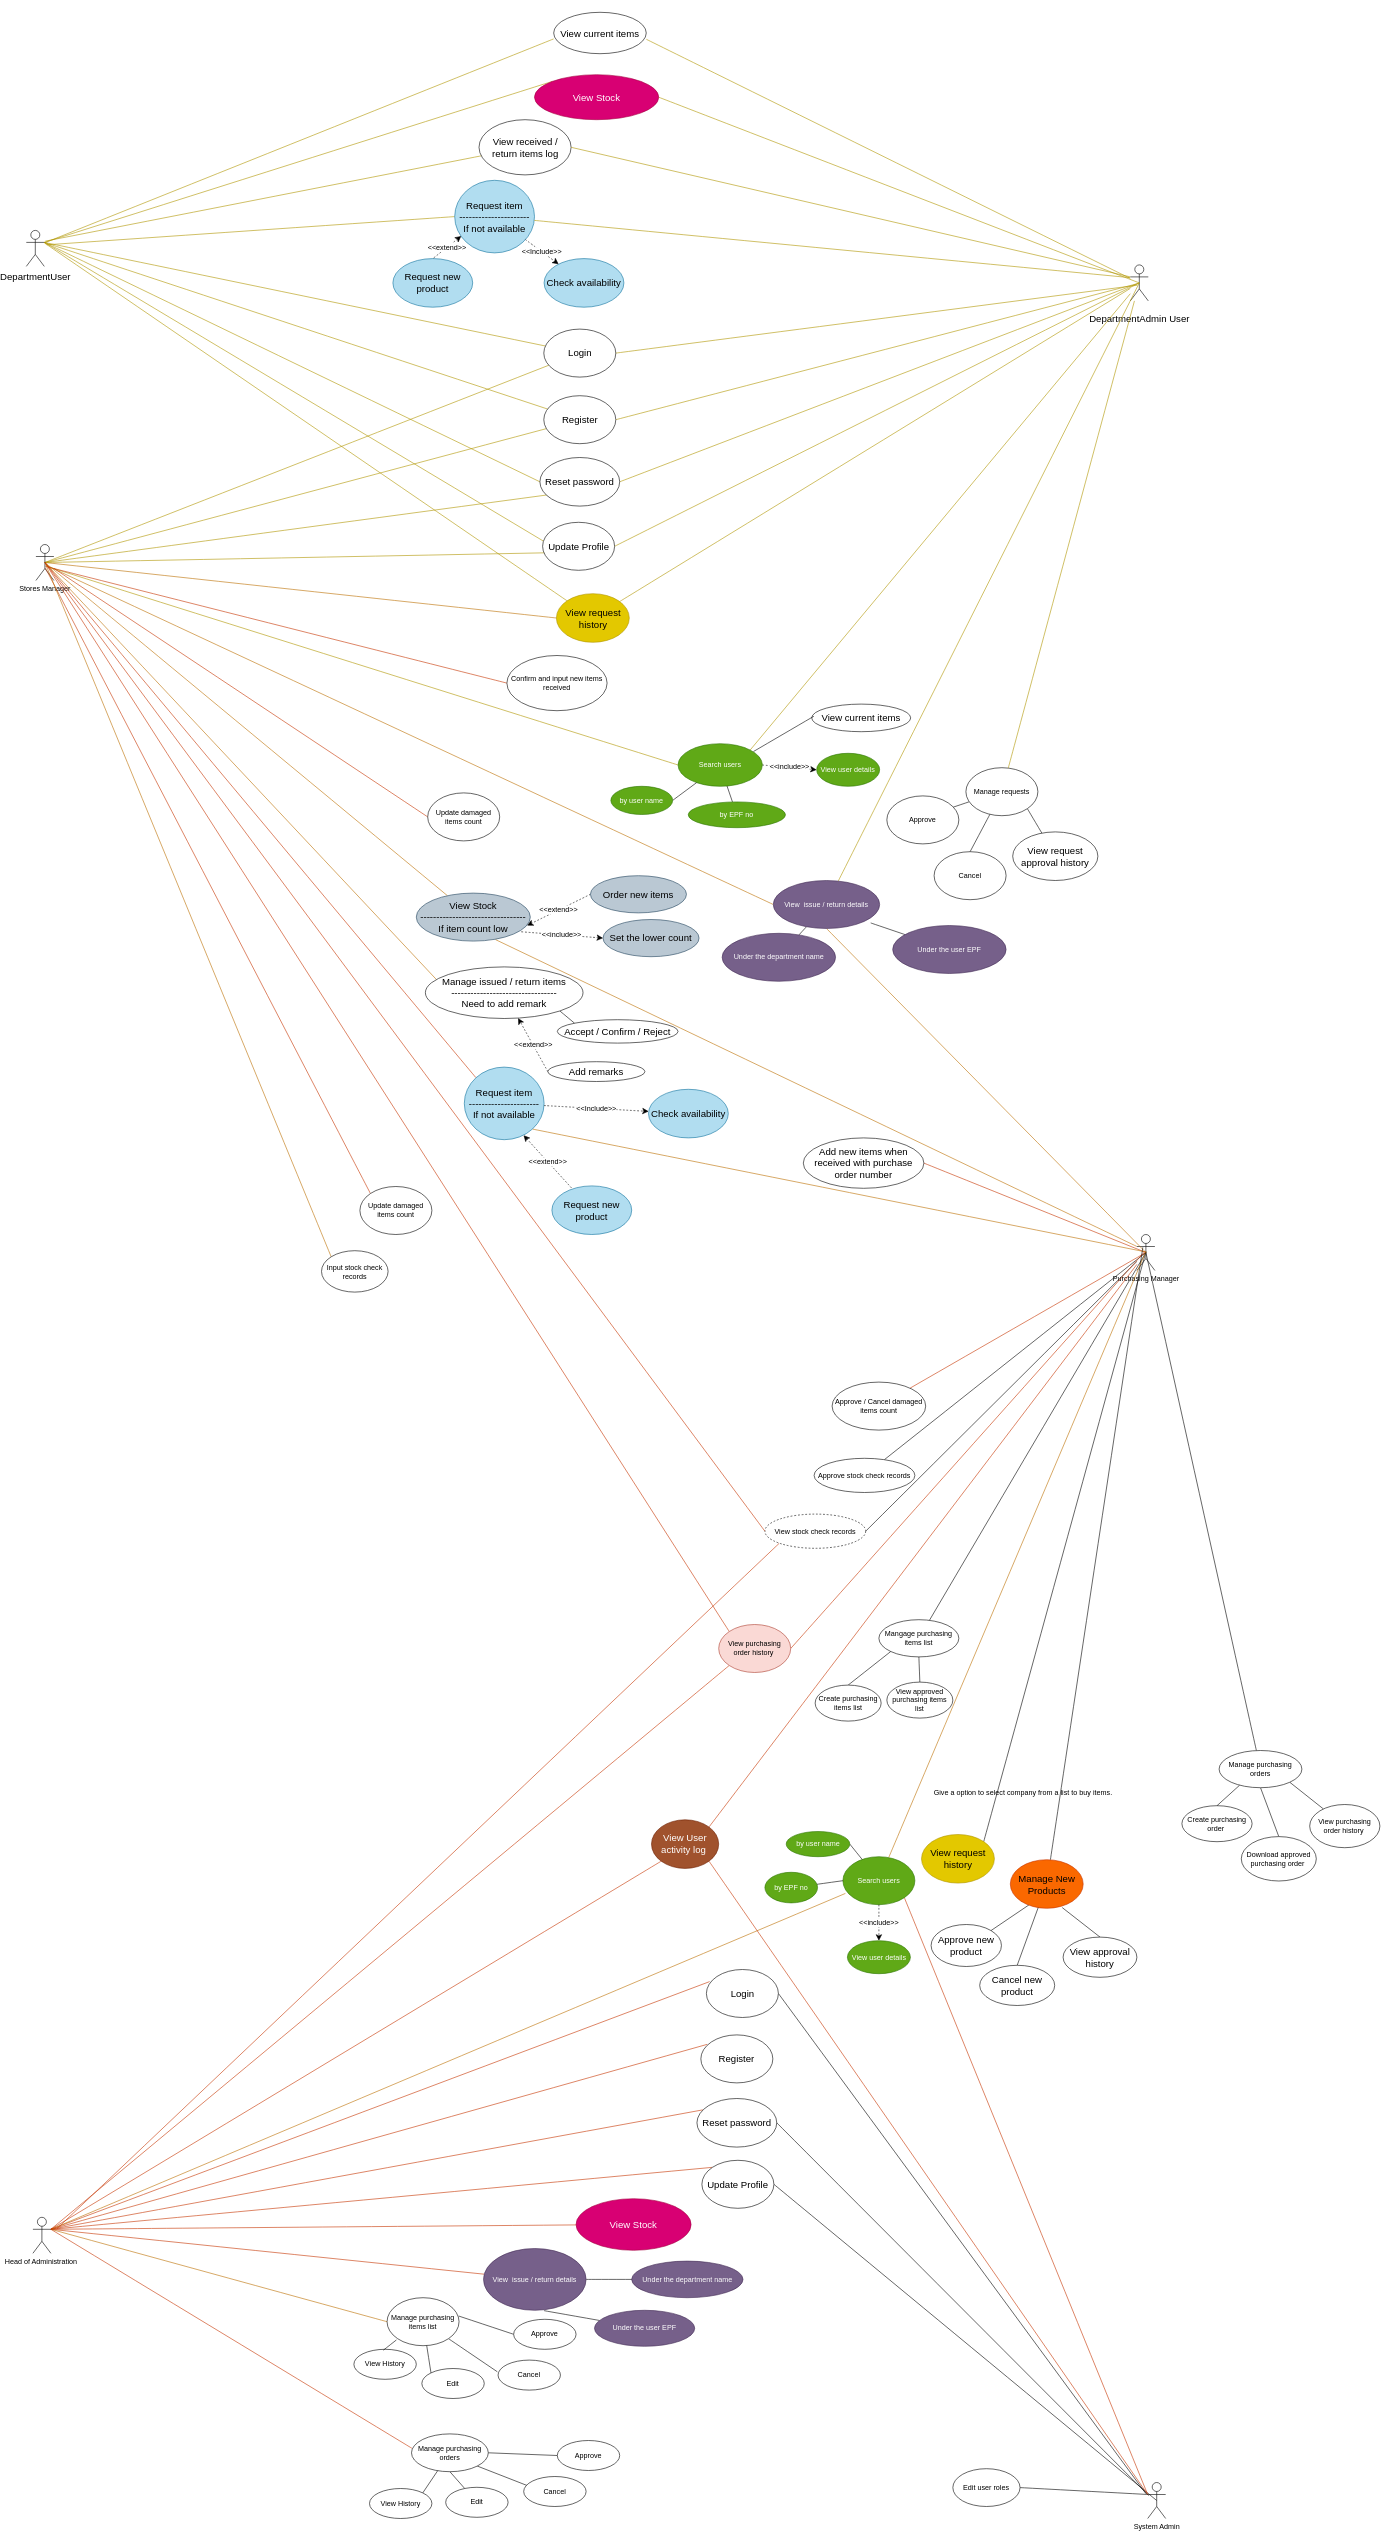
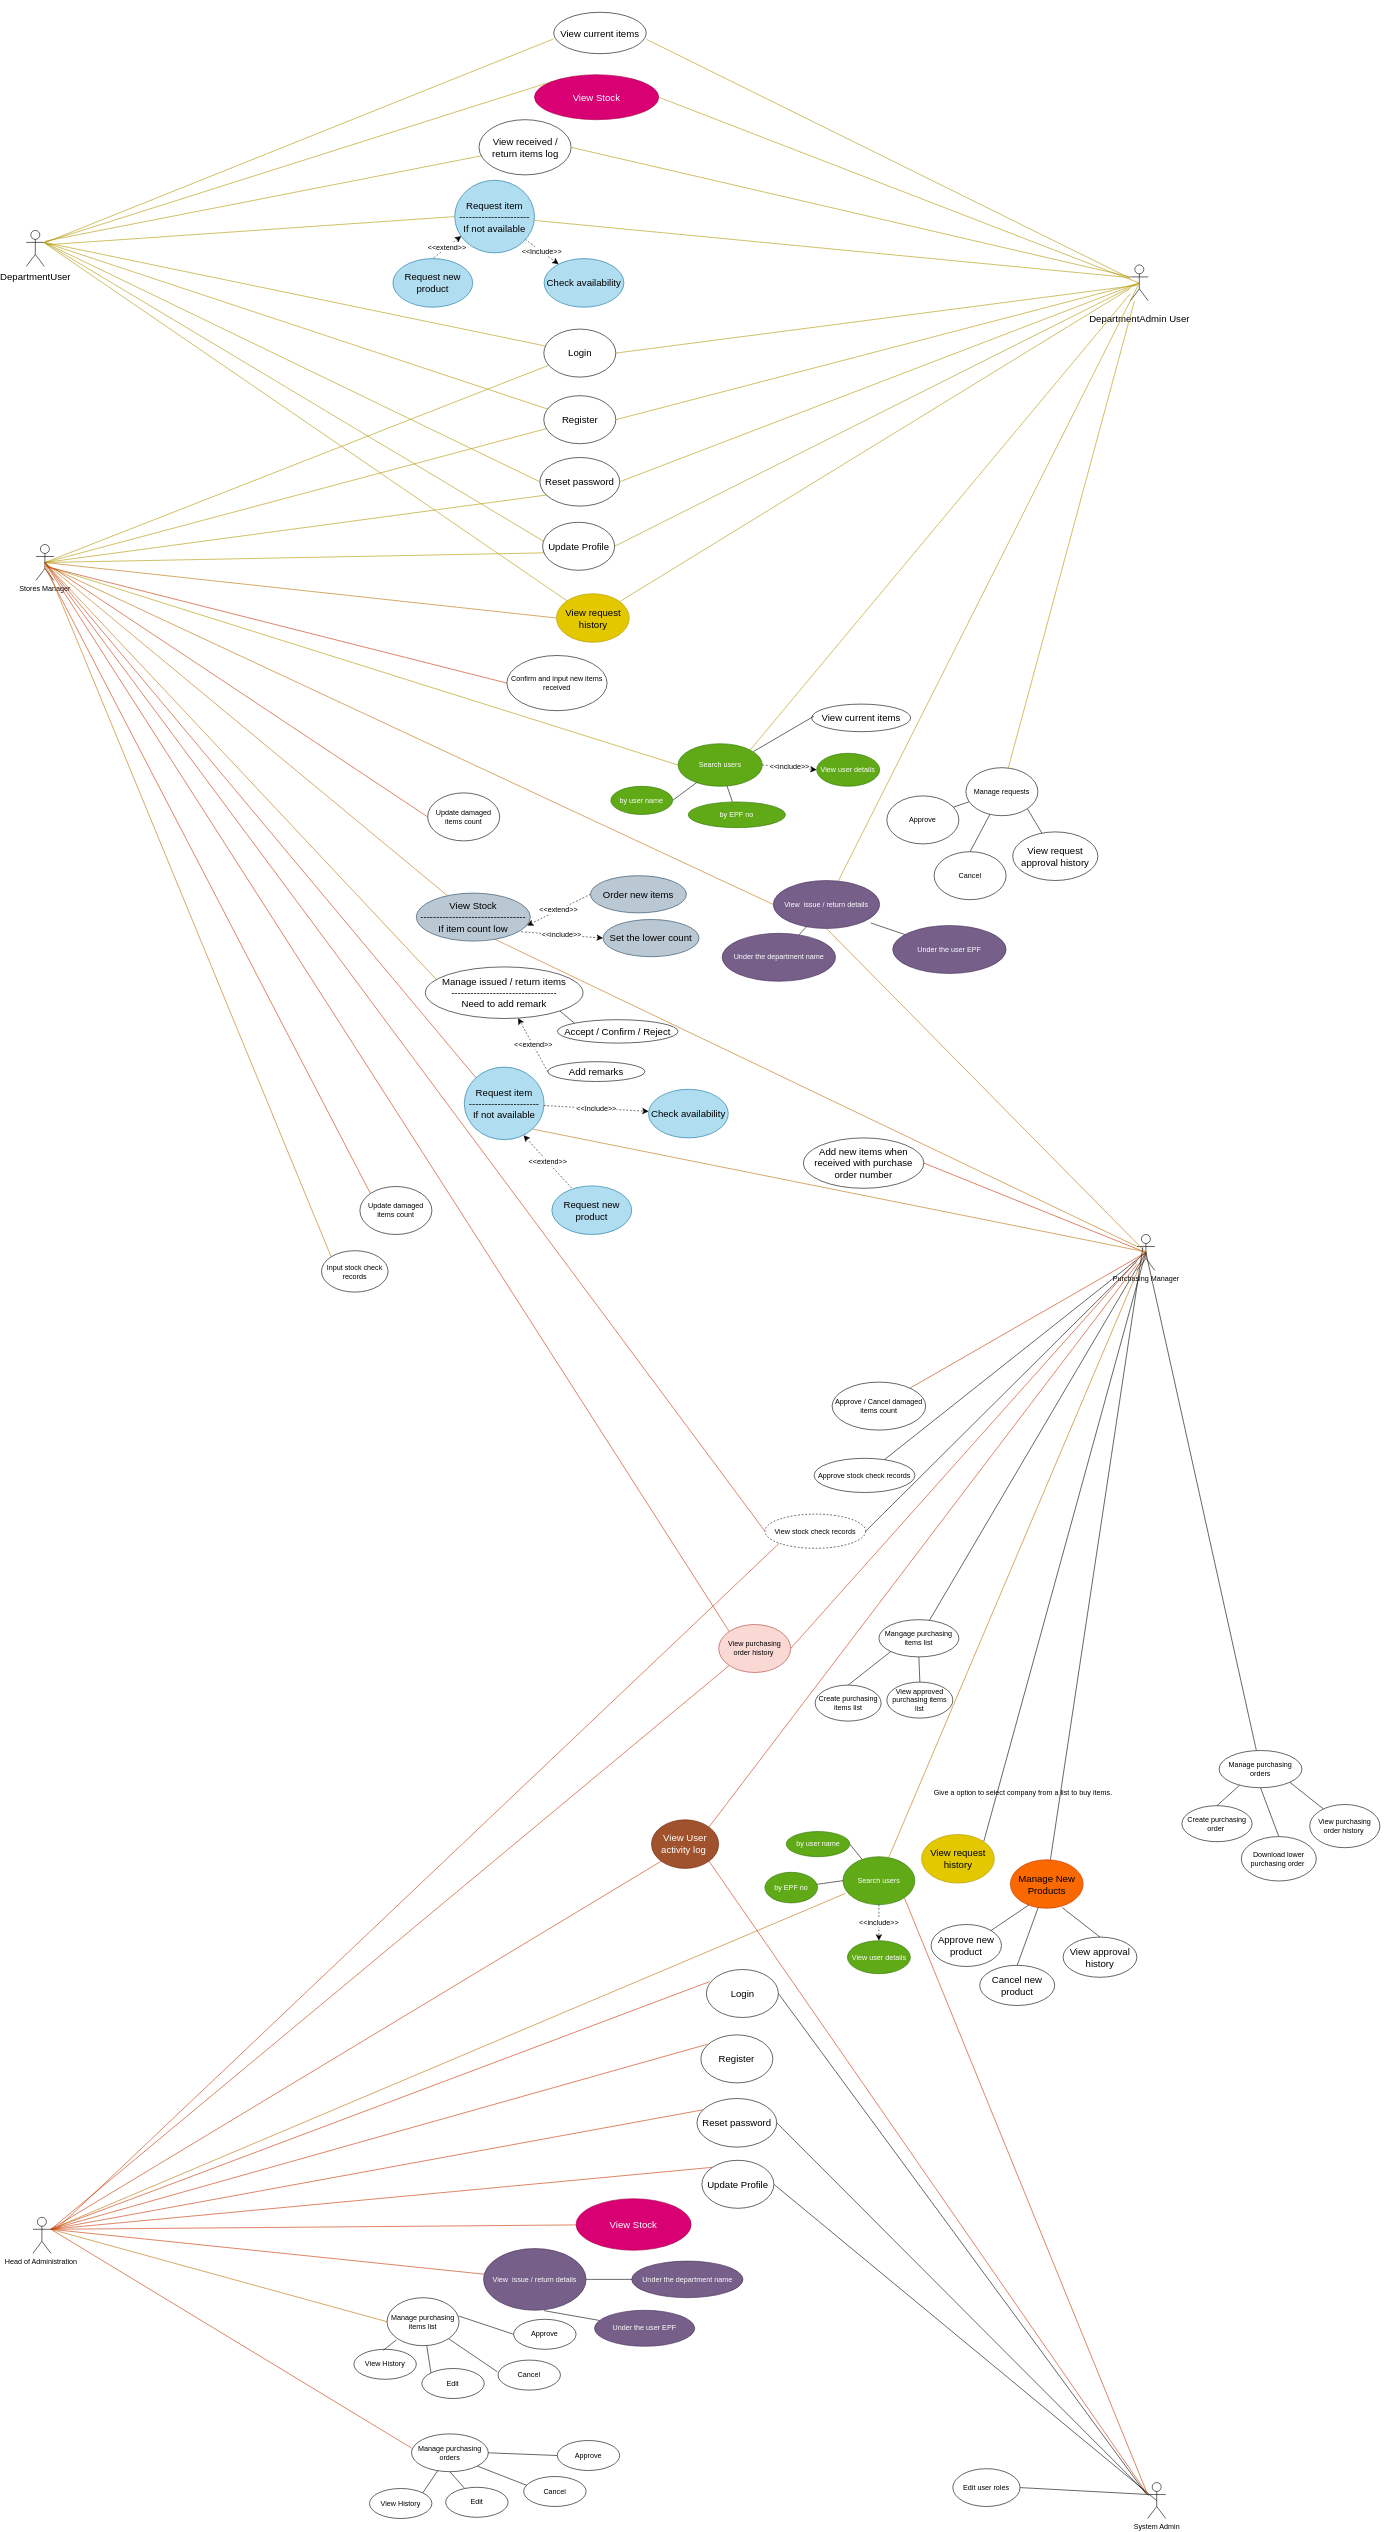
node "Download approved purchasing order": label "Download approved purchasing order" -> "Download lower purchasing order"
